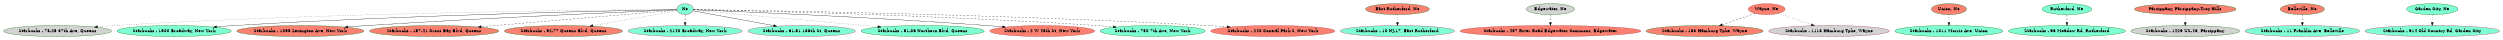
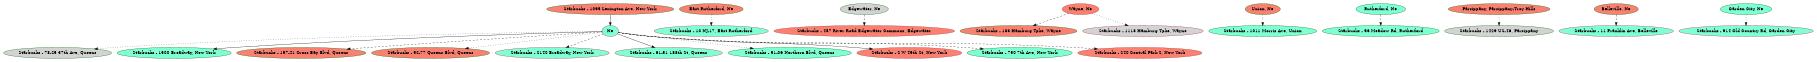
edge "Ne" -> "Starbucks - 1095 Lexington Ave, New York": reversed
